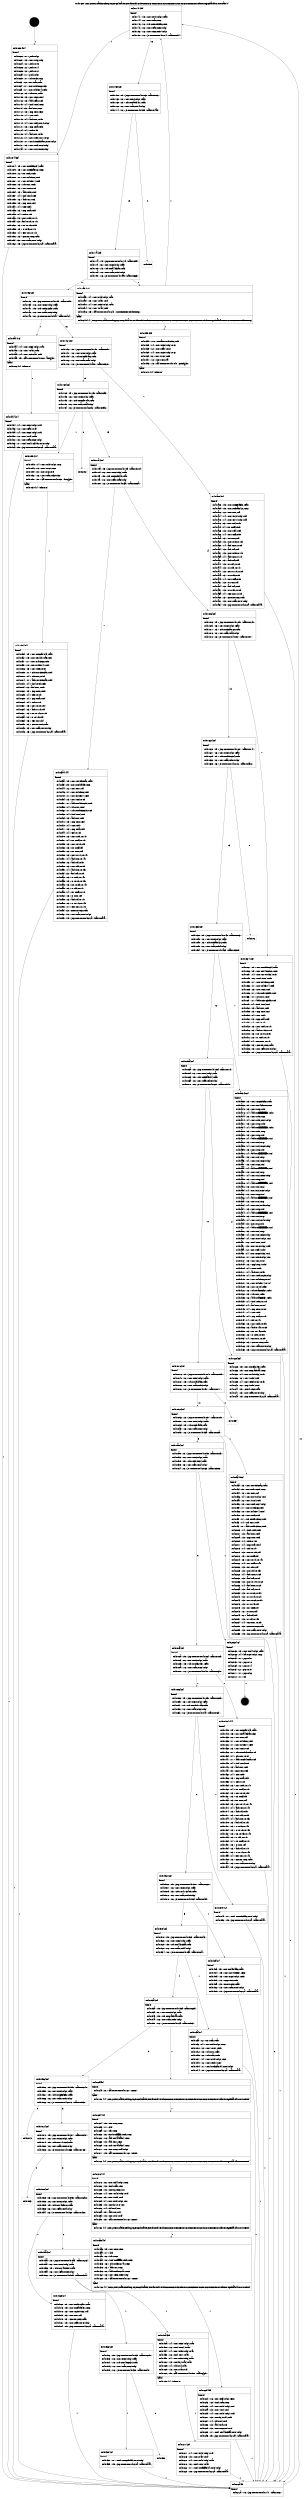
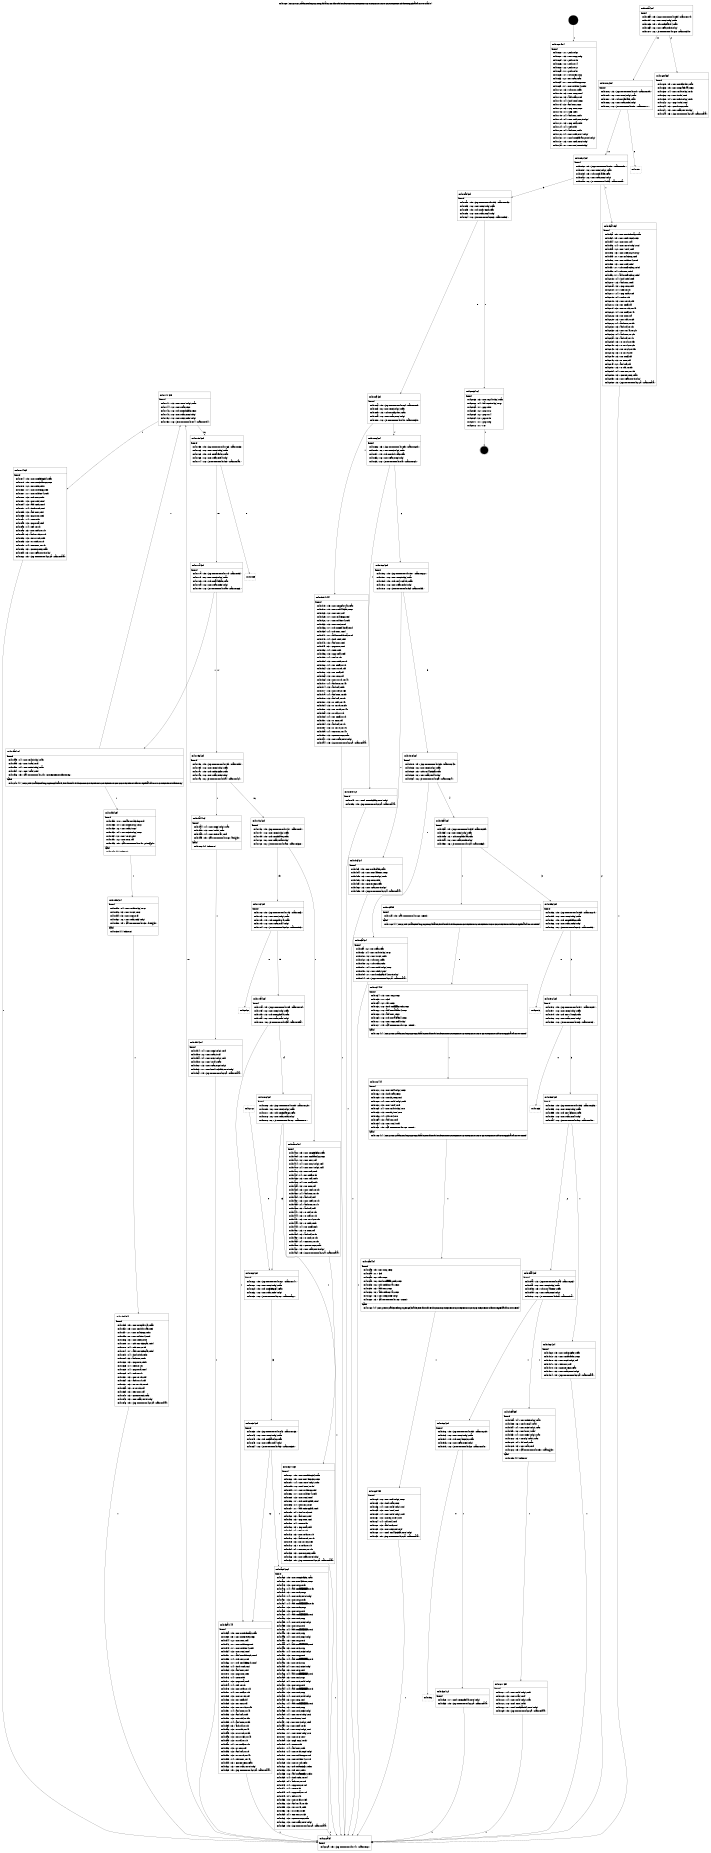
edge "0x4017ce [28]" -> "0x401dd8 [21]": now "0x401dbb [29]" -> "0x401dd8 [21]"
edge "0x401822 [28]" -> "0x402102": reversed
edge "0x40183e [28]" -> "0x40185a [28]": now "0x40183e [28]" -> "0x401f3a [144]"
